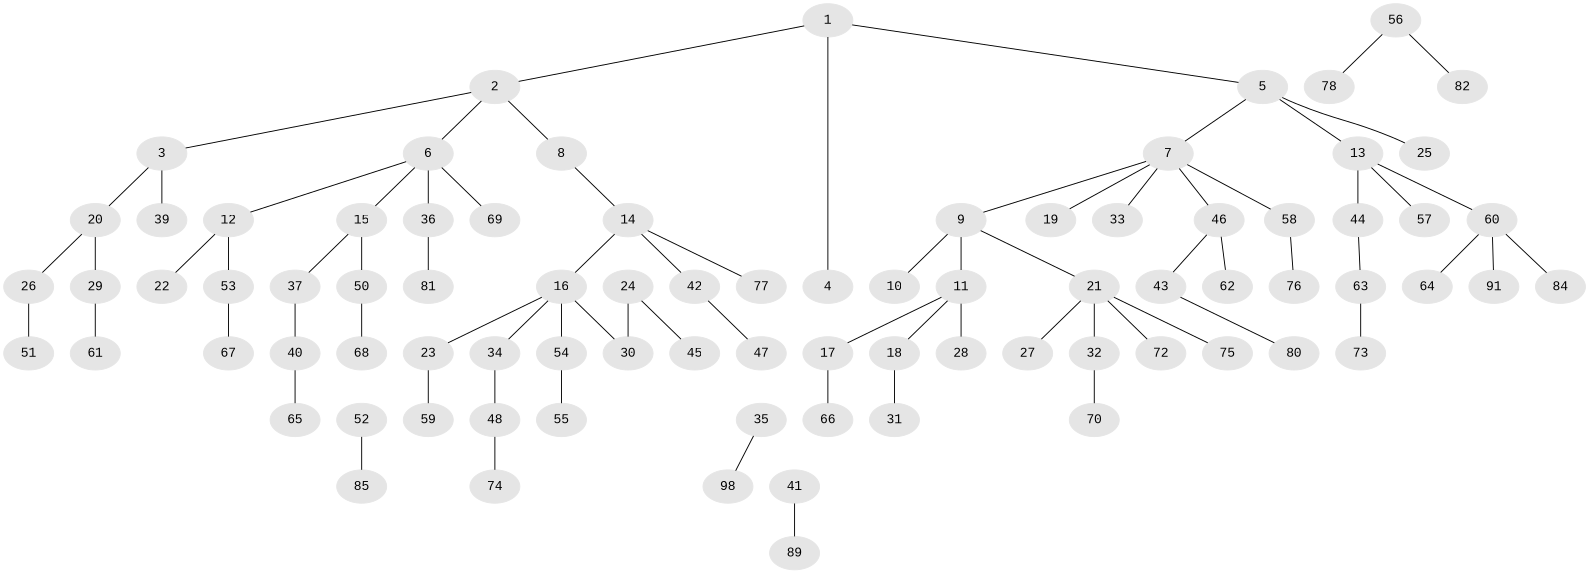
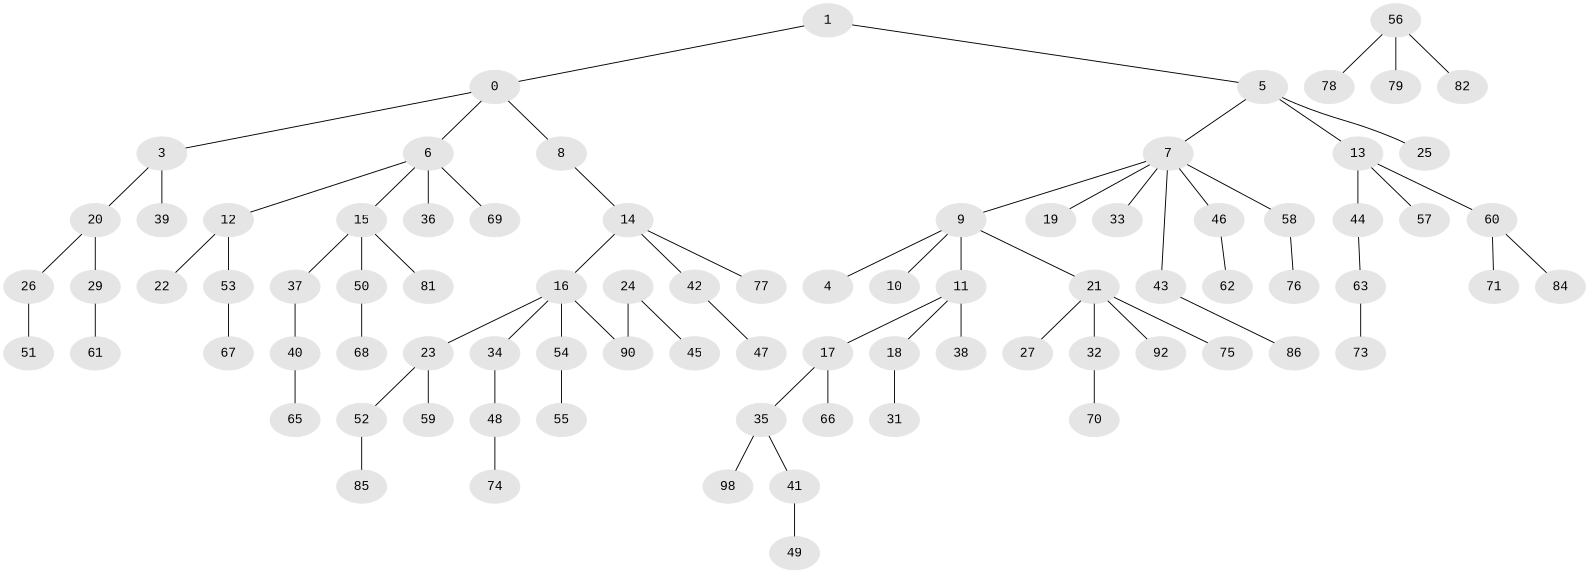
node "2": label "2" -> "0"
node "79": added
edge "1" -- "4": now "9" -- "4"
edge "46" -- "43": now "7" -- "43"
edge "36" -- "81": now "15" -- "81"
node "64": removed
node "91": label "91" -> "71"
node "30": label "30" -> "90"
node "28": label "28" -> "38"
node "72": label "72" -> "92"
node "80": label "80" -> "86"
edge "23" -- "52": added
edge "17" -- "35": added
edge "35" -- "41": added
node "89": label "89" -> "49"
